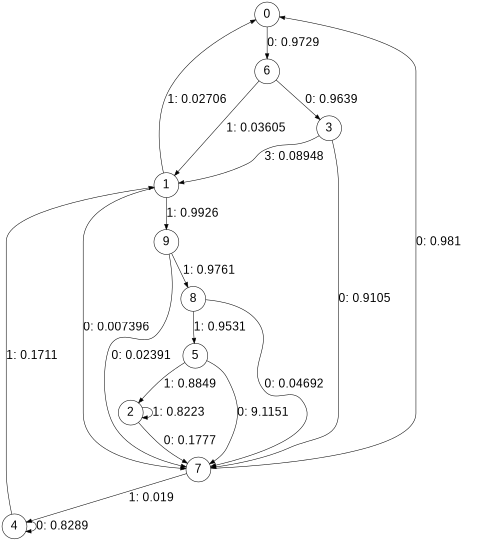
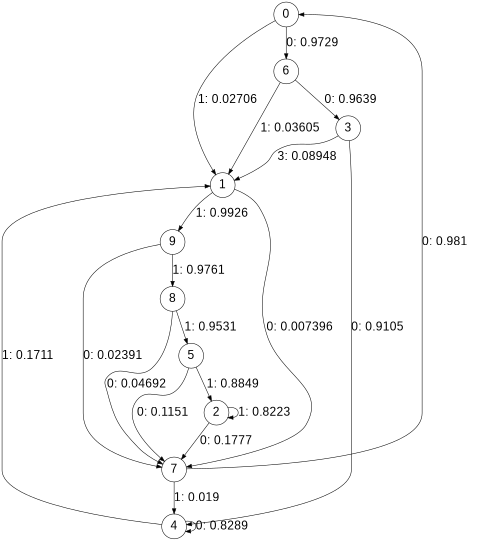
edge "1" -> "0": reversed
edge "3" -> "7": now "3" -> "4"
edge "5" -> "7": label "0: 9.1151   " -> "0: 0.1151   "
